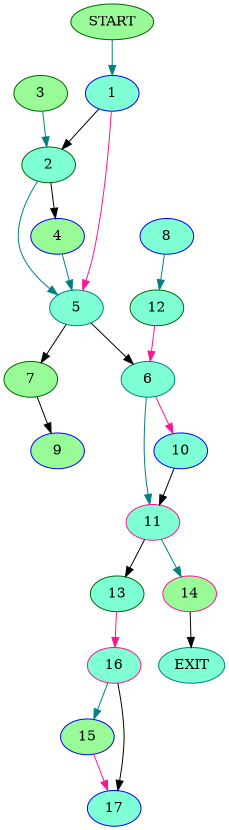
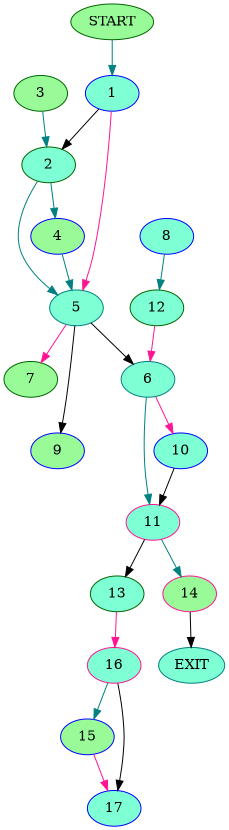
edge "2" -> "4": color black -> teal
edge "5" -> "7": color black -> deeppink
edge "7" -> "9": now "5" -> "9"
